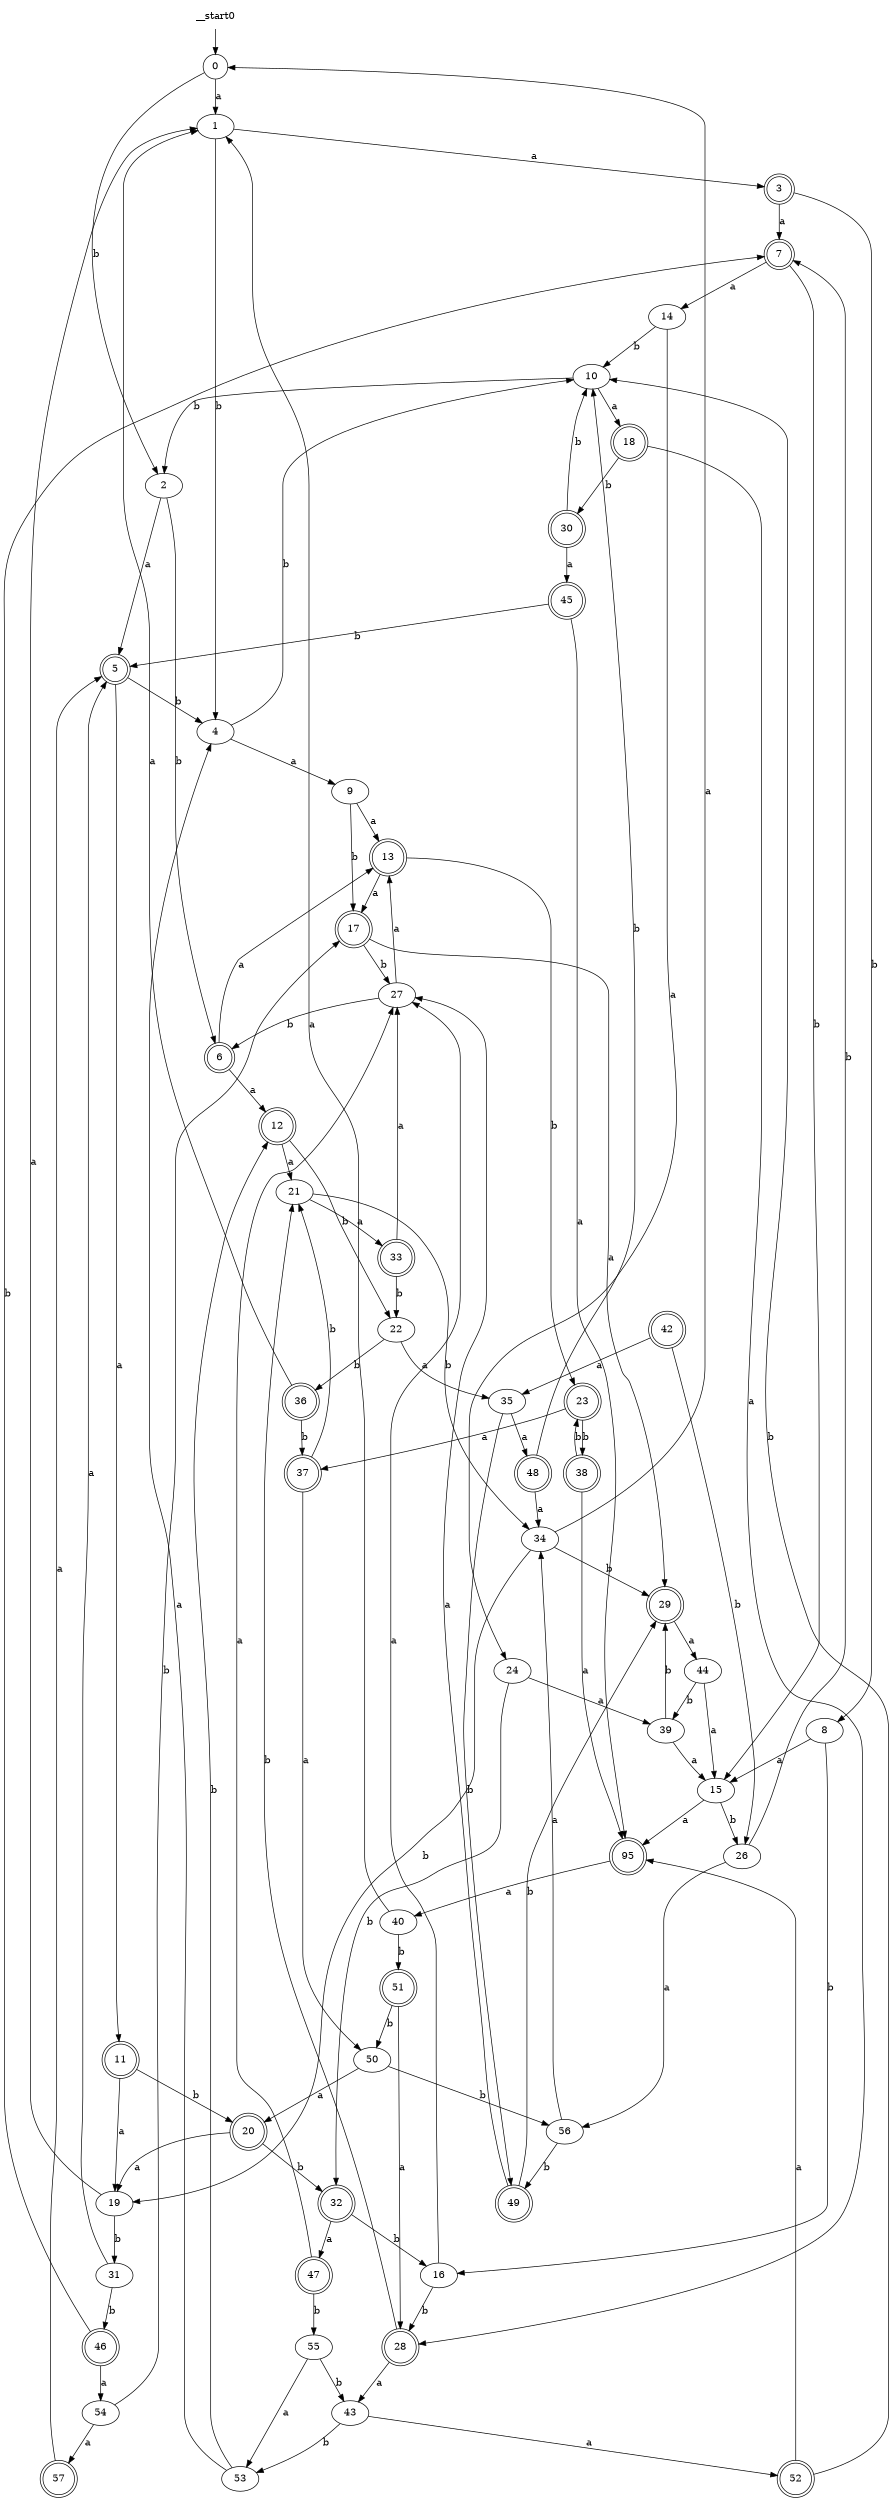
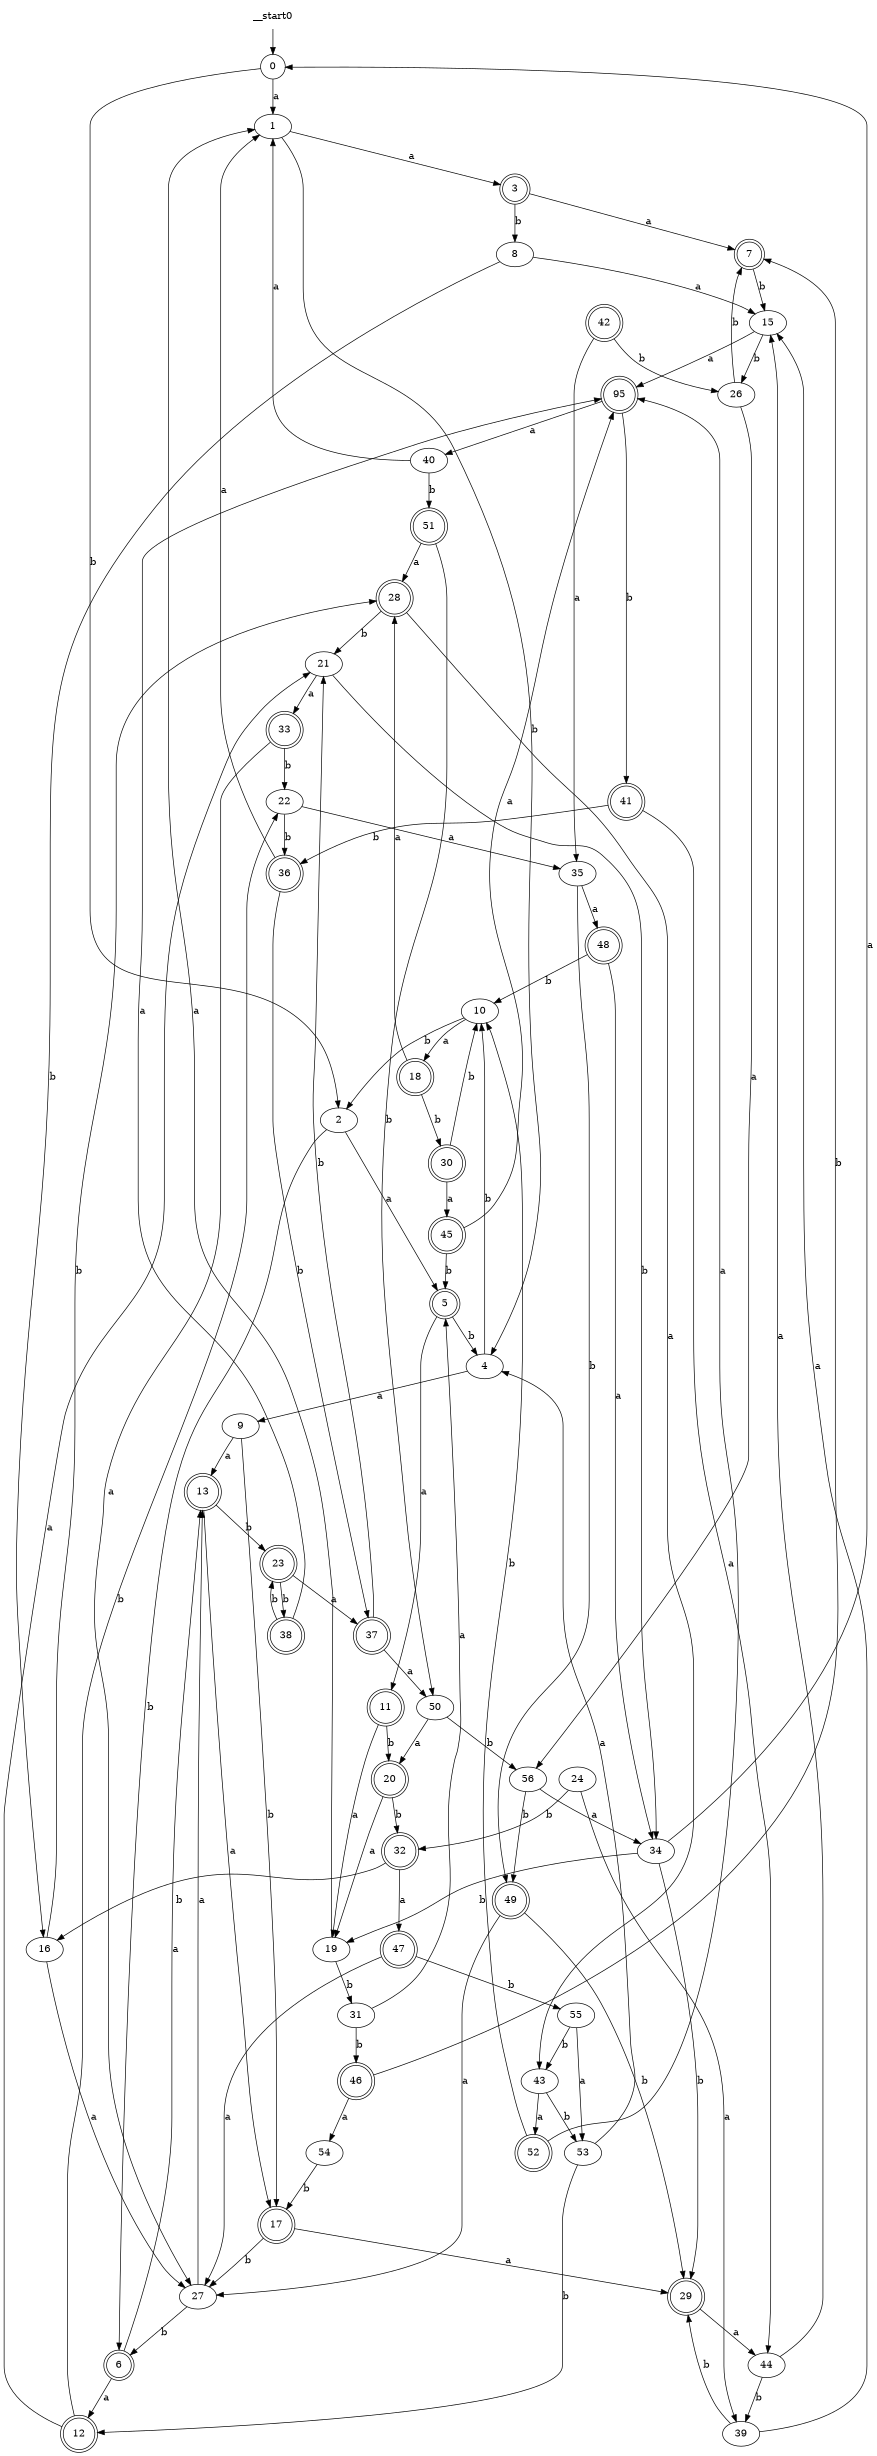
node "14": removed
node "41": added
node "57": removed
